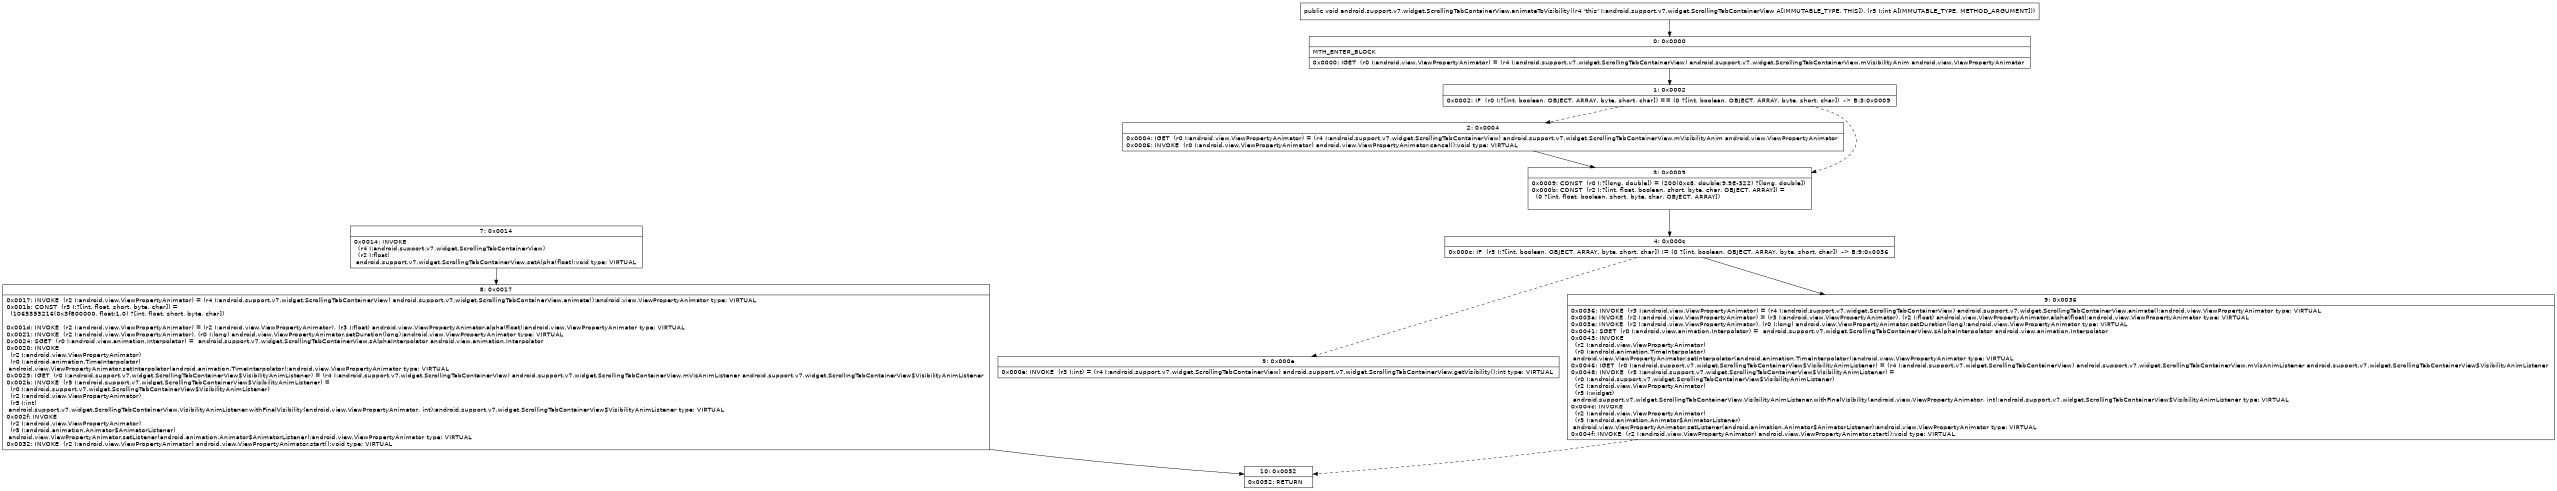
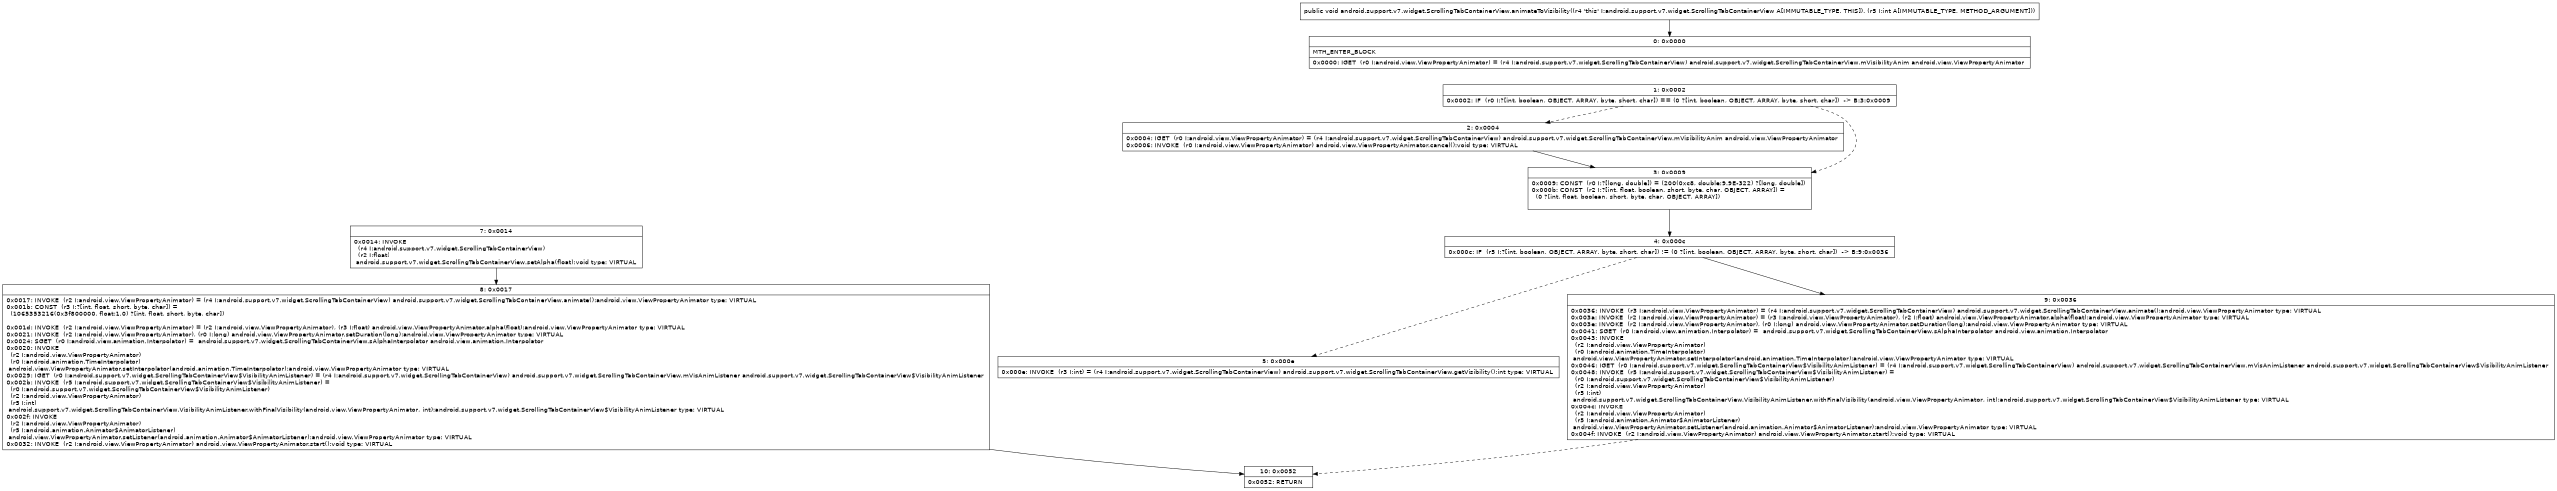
edge "0: 0x0000" -> "1: 0x0002": removed
node "9: 0x0036": text "(r5 I:widget)" -> "(r5 I:int)"
